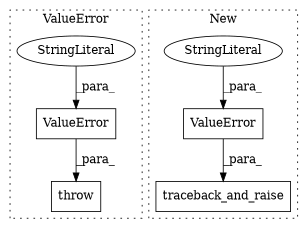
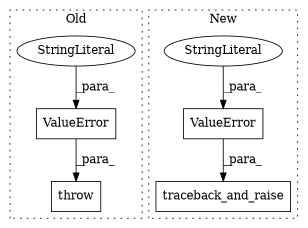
cluster "ValueError": label "ValueError" -> "Old"
